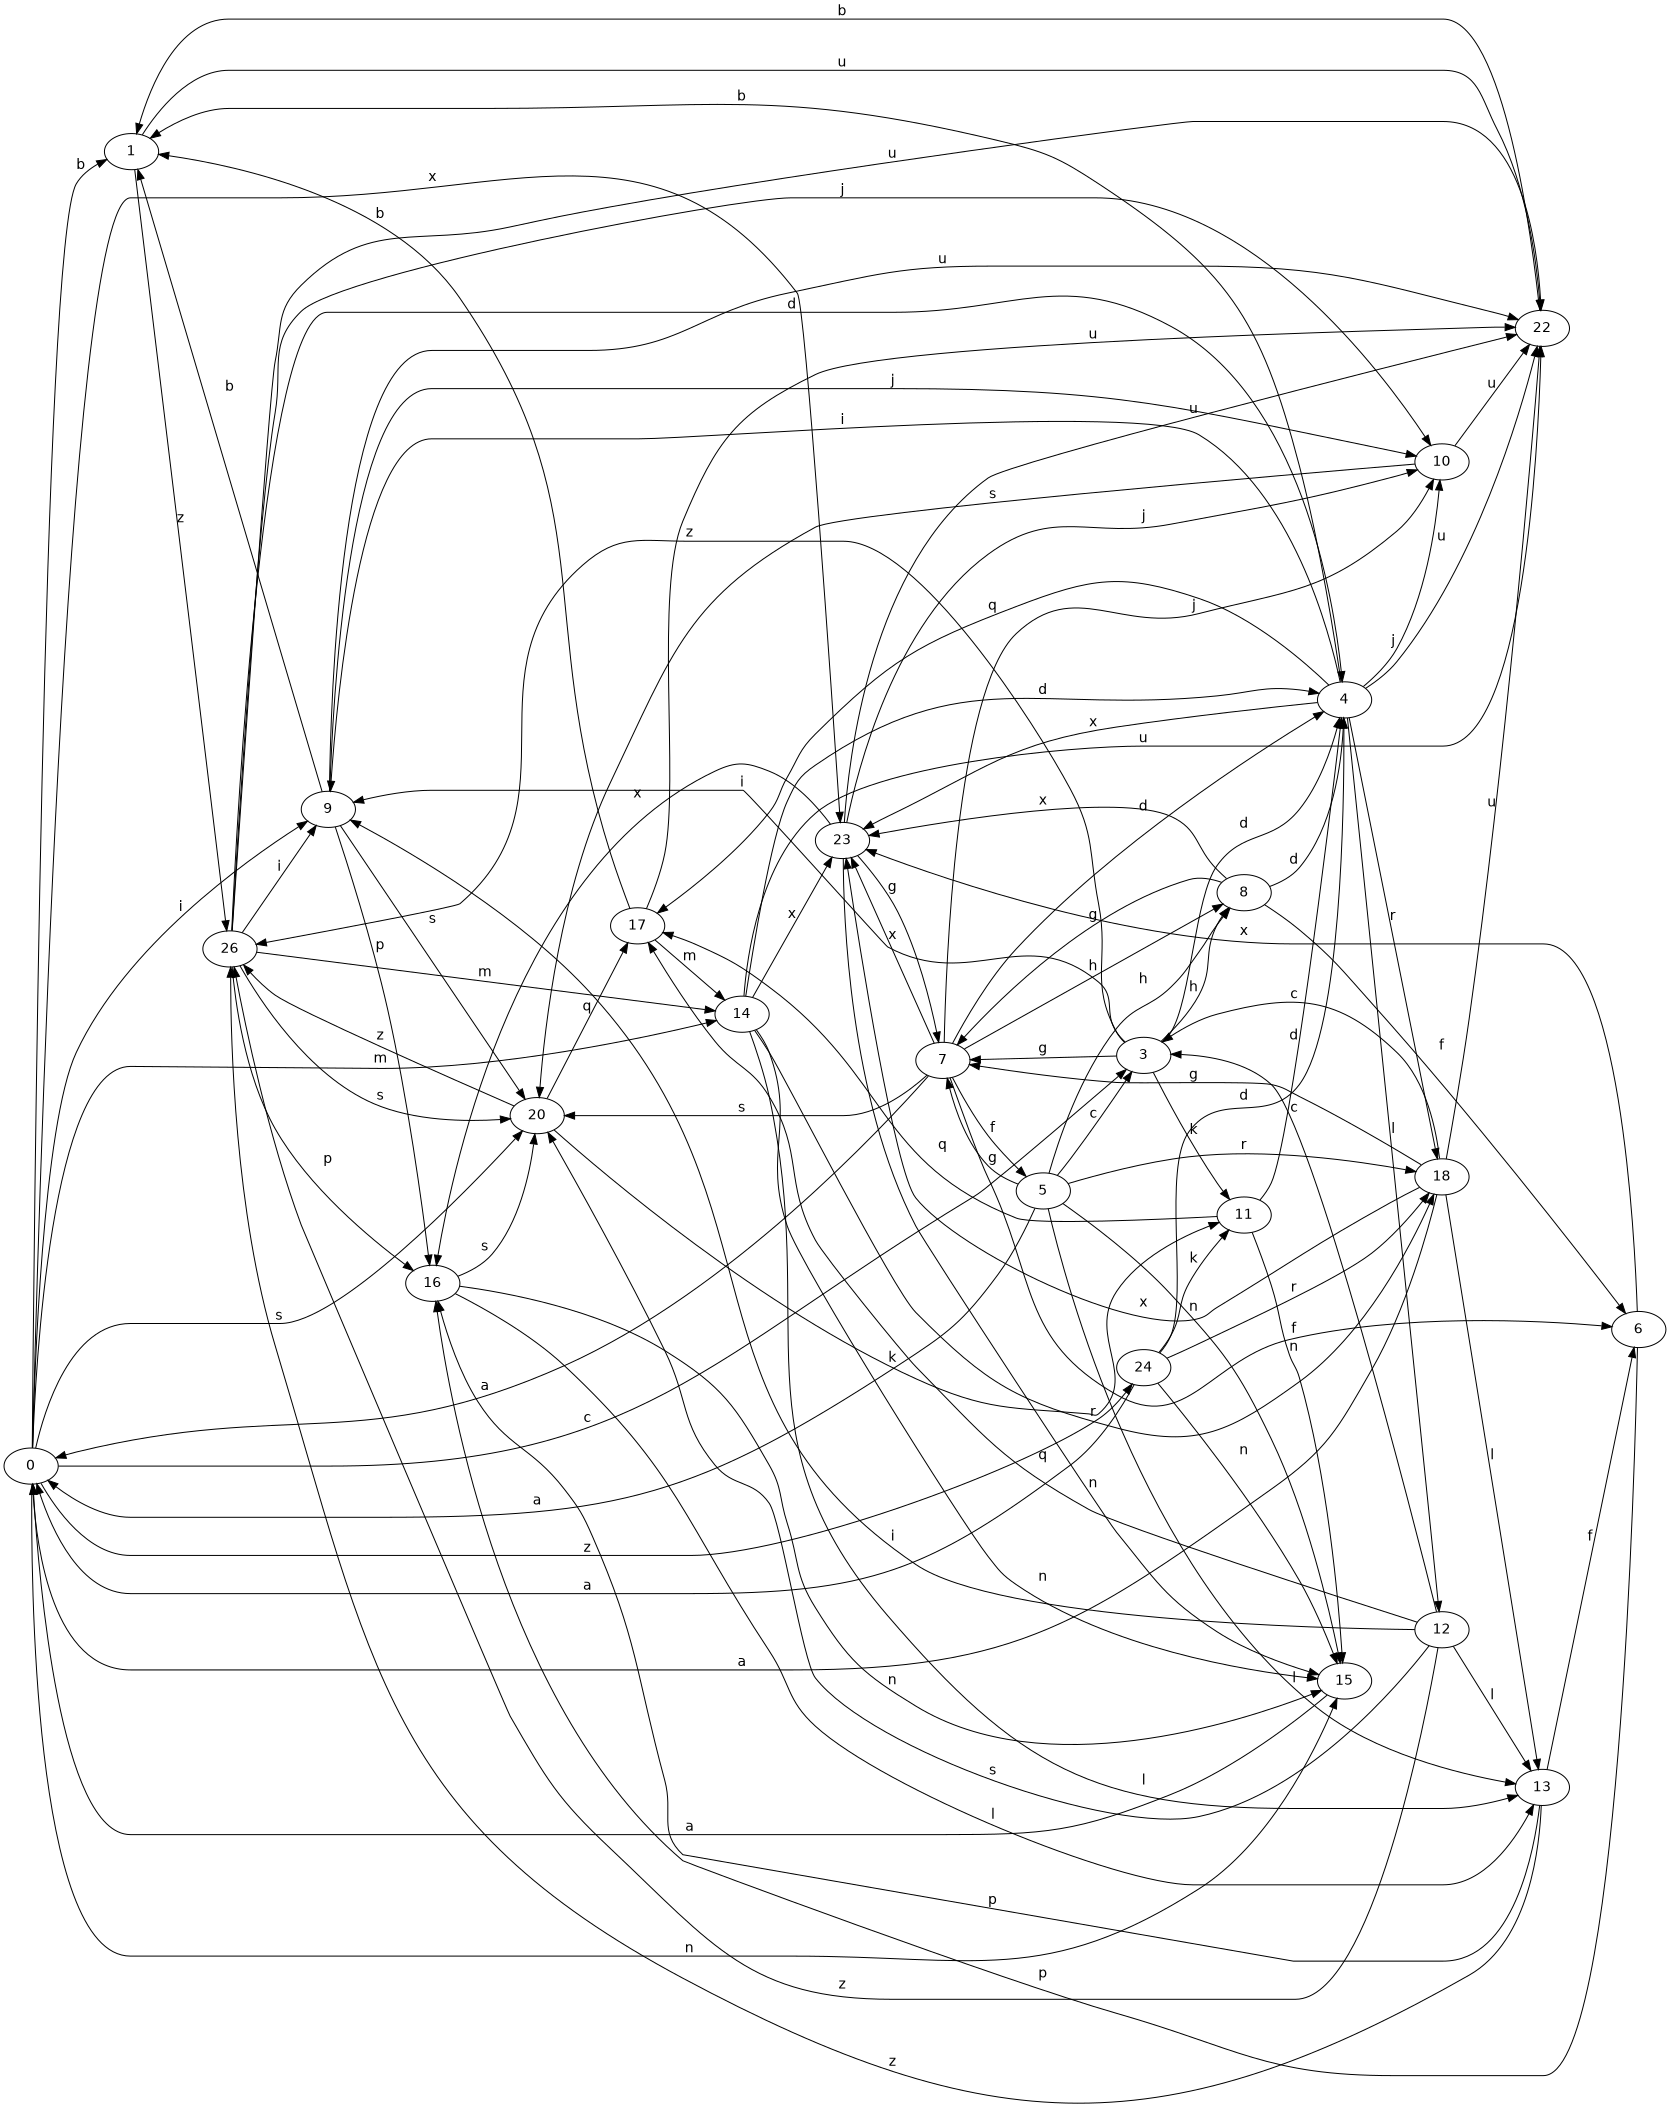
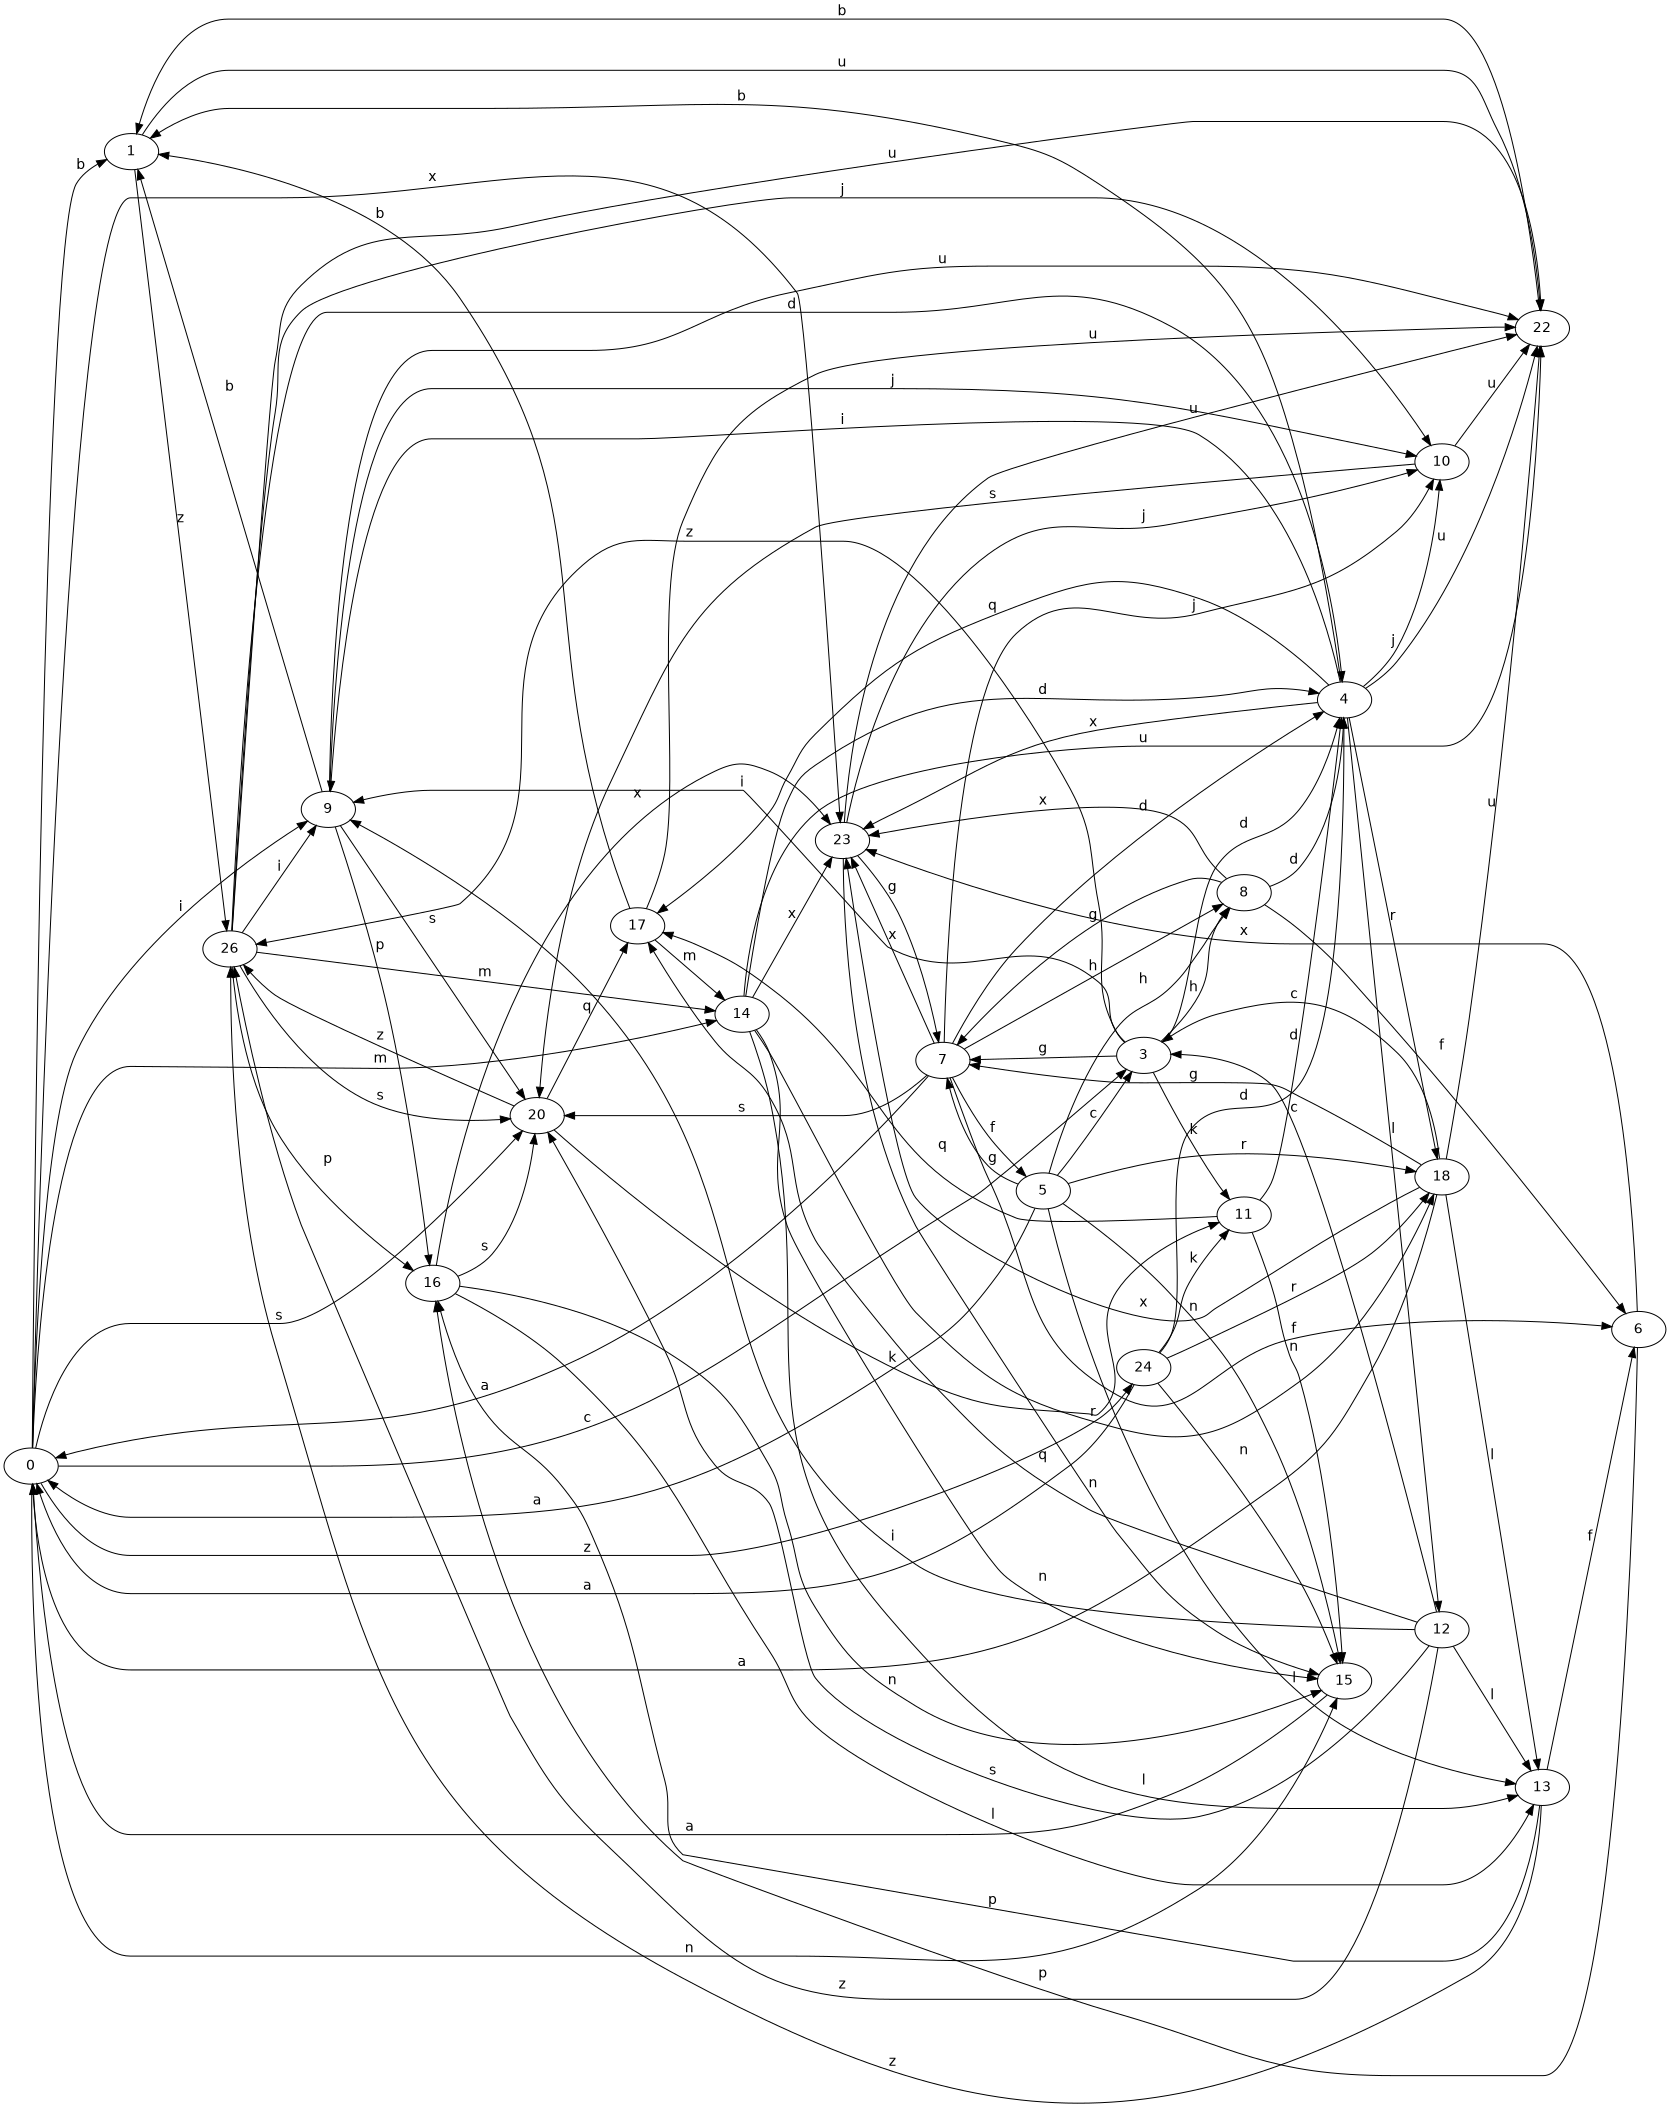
edge "23" -> "16": reversed
